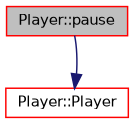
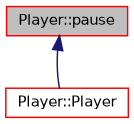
edge "Player::pause" -> "Player::Player": reversed
